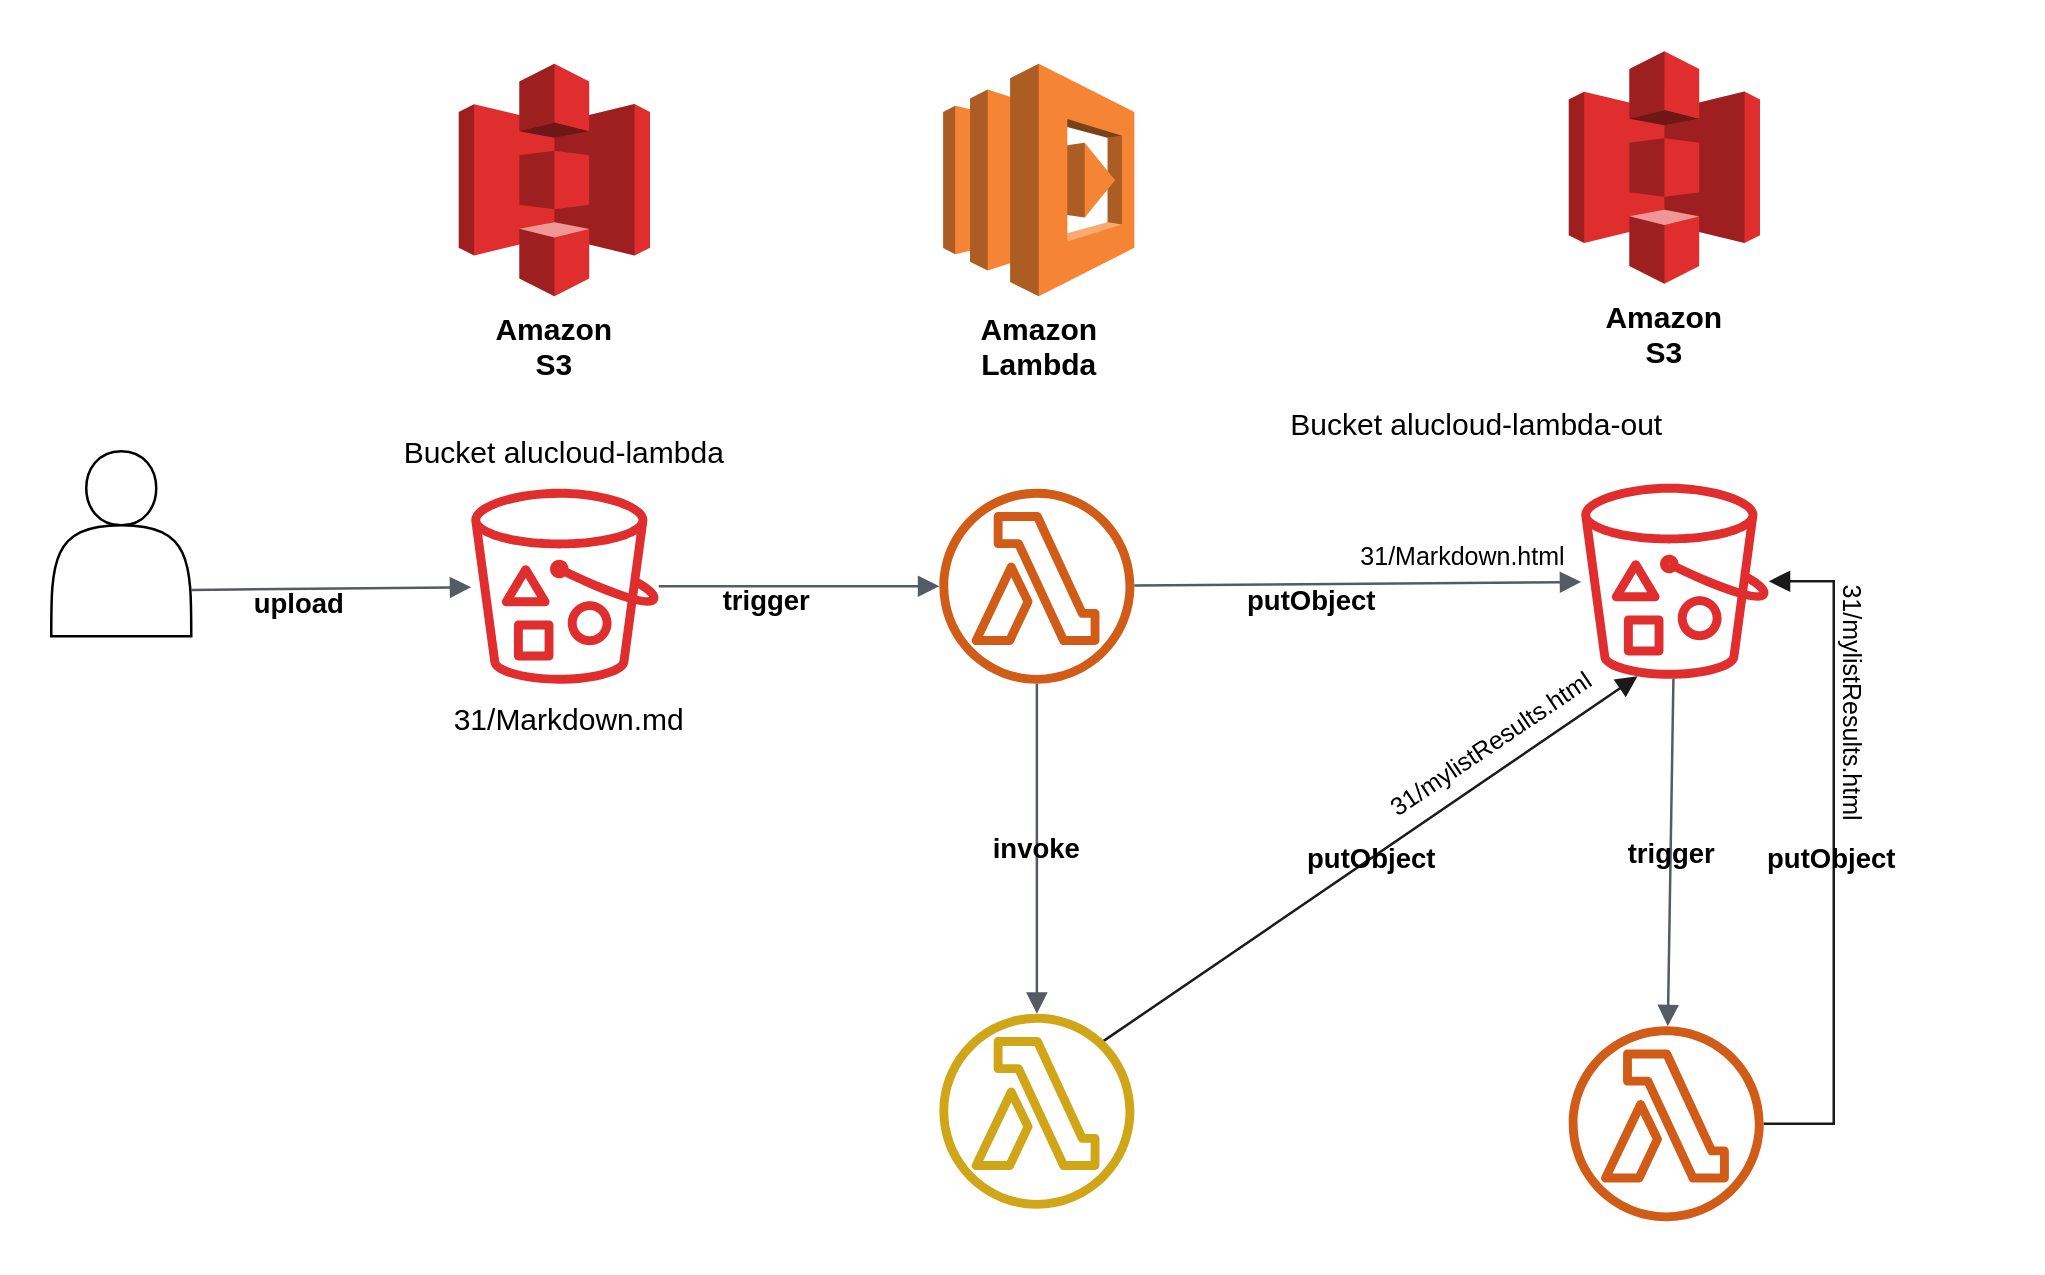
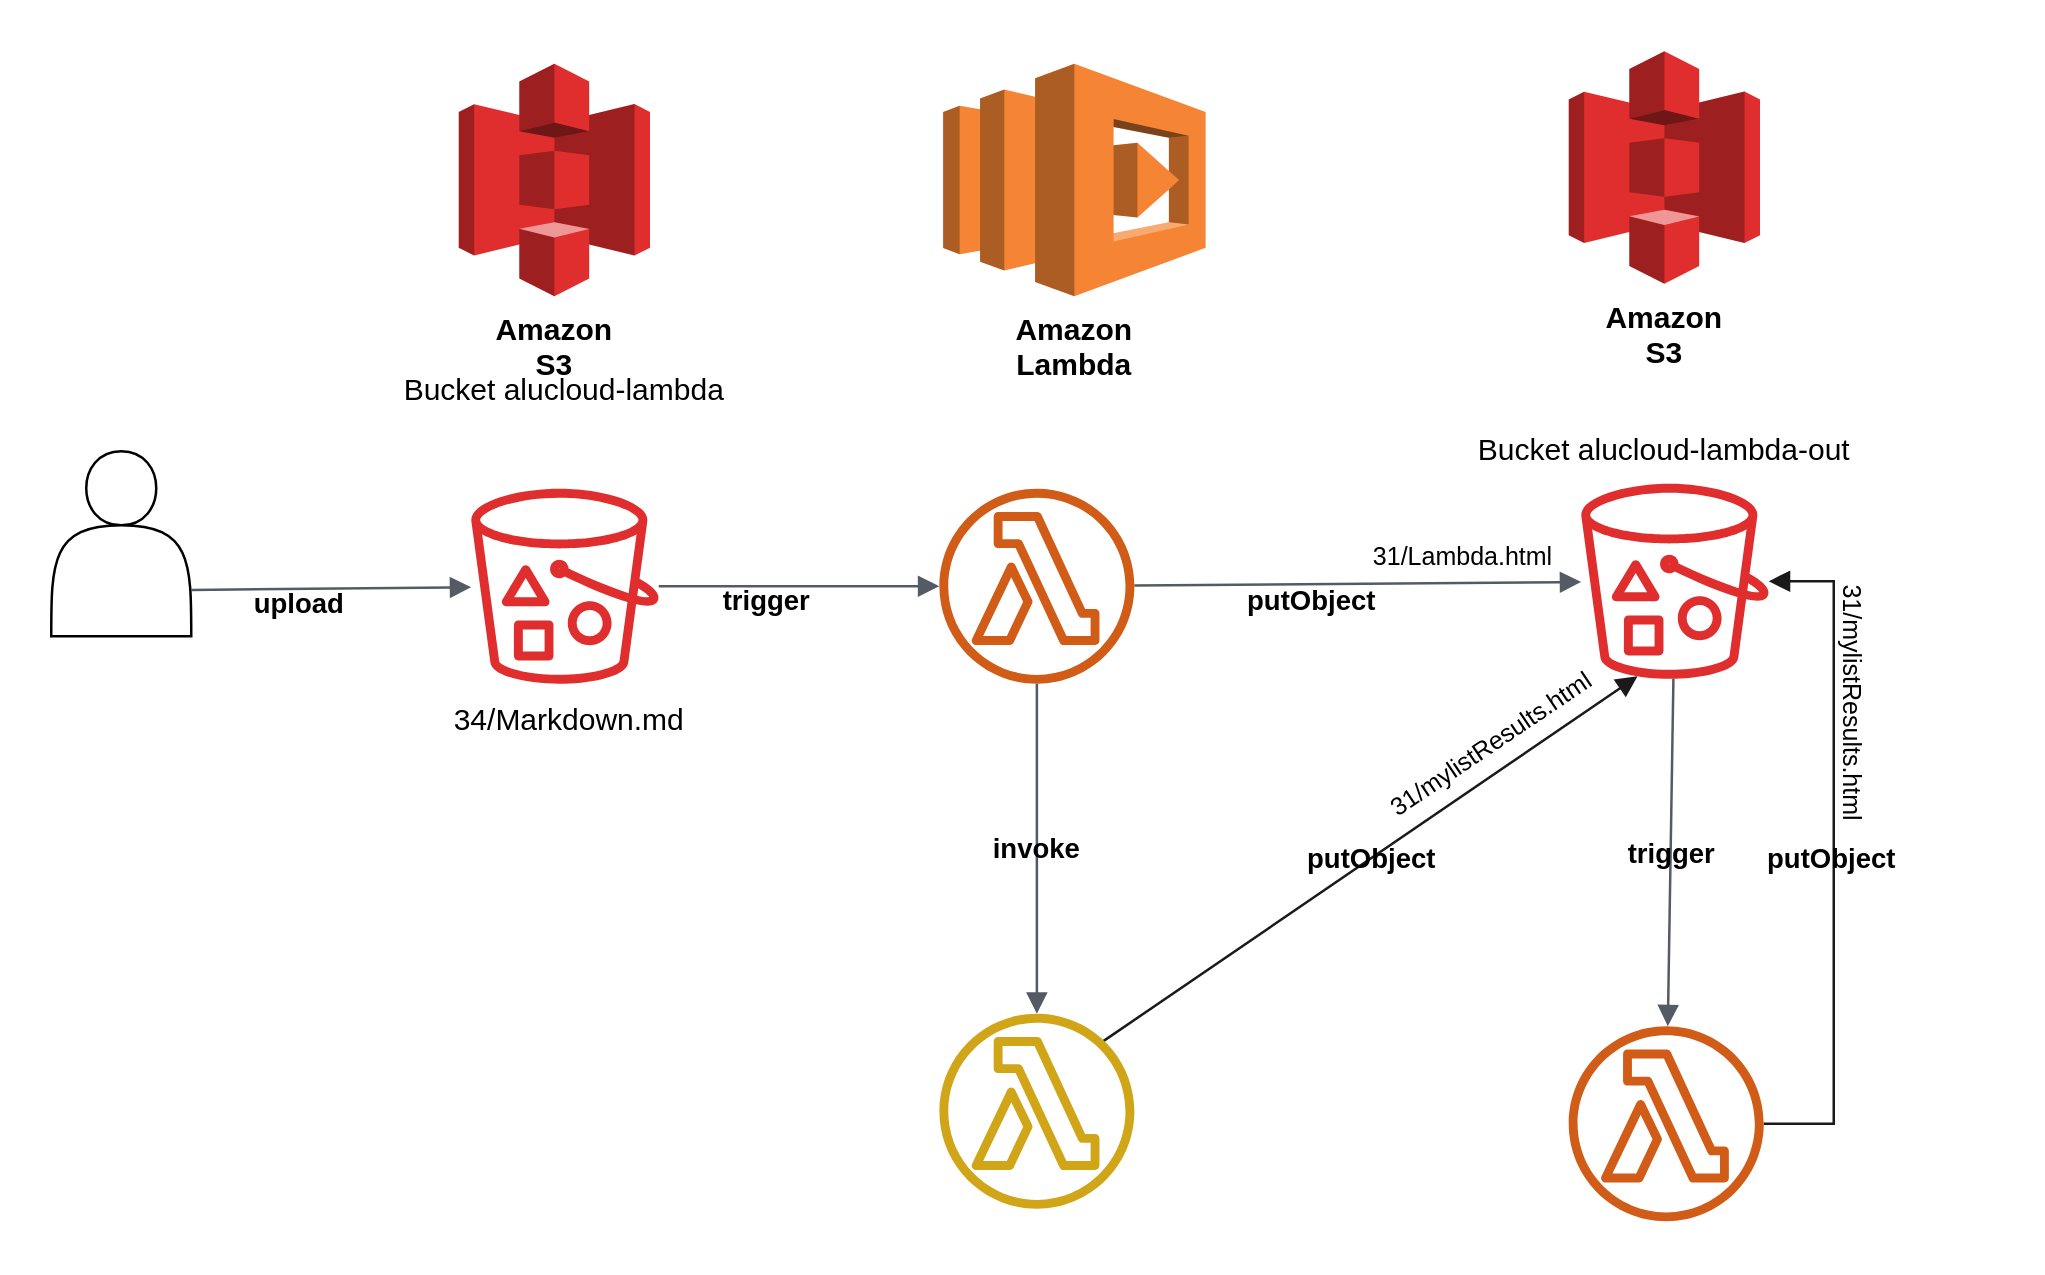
node "Amazon Lambda": size 191x233 -> 263x233
node "Bucket alucloud-lambda-out": moved (1477, 426) -> (1664, 451)
node "Bucket alucloud-lambda": moved (565, 454) -> (565, 391)
node "31/Markdown.html": label "31/Markdown.html" -> "31/Lambda.html"
node "31/Markdown.md": label "31/Markdown.md" -> "34/Markdown.md"
